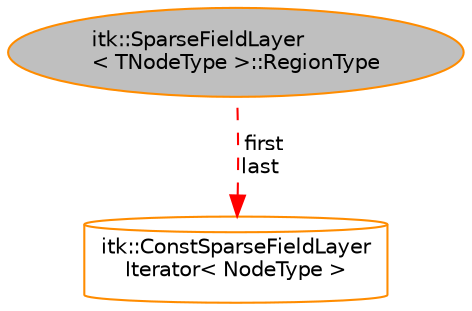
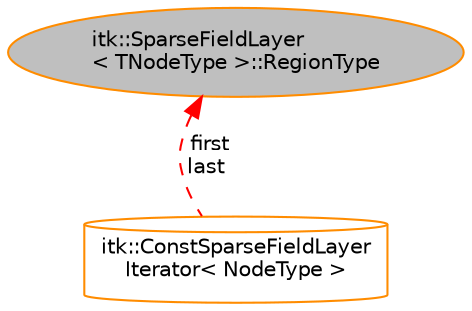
edge "itk::SparseFieldLayer < TNodeType >::RegionType" -> "itk::ConstSparseFieldLayer Iterator< NodeType >": reversed
